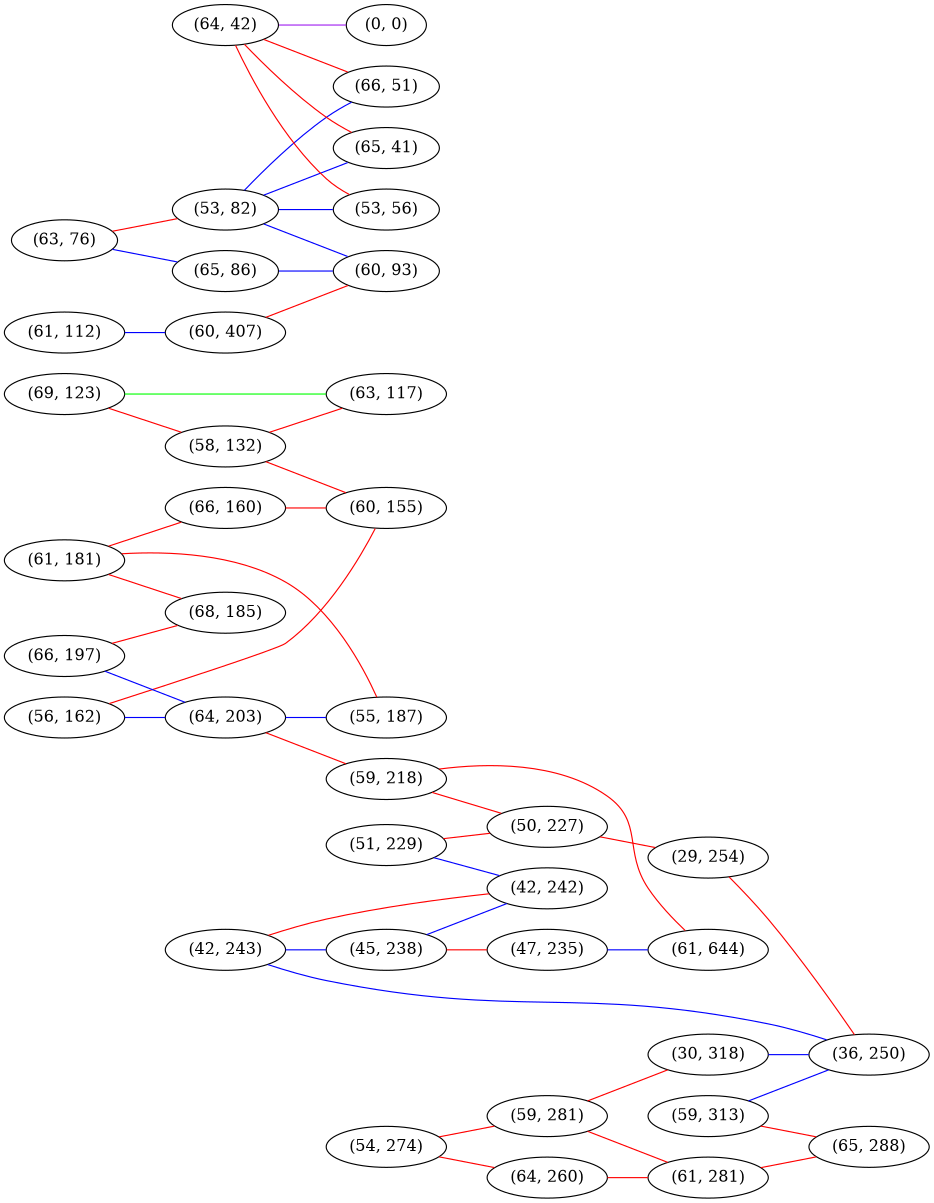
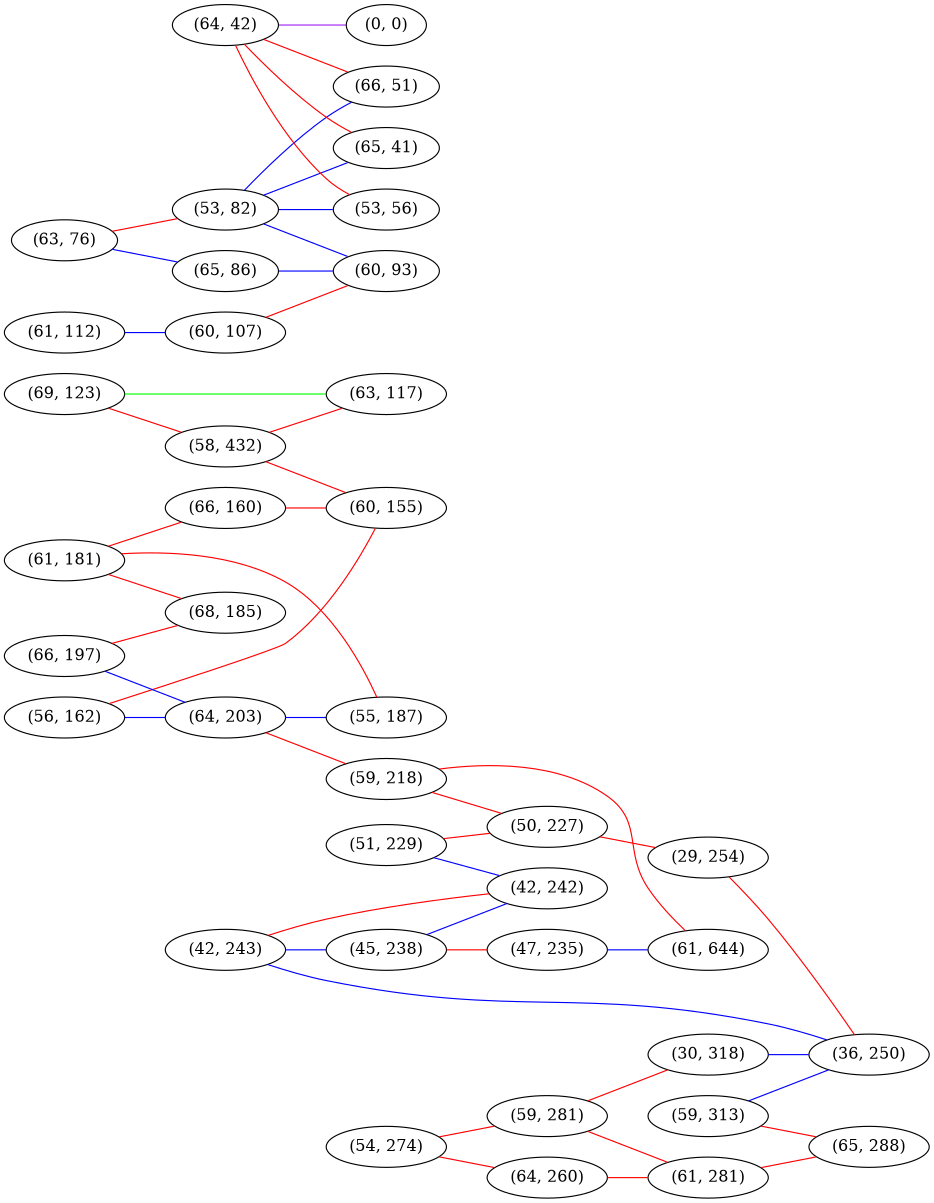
node "(60, 407)": label "(60, 407)" -> "(60, 107)"
node "(58, 132)": label "(58, 132)" -> "(58, 432)"
